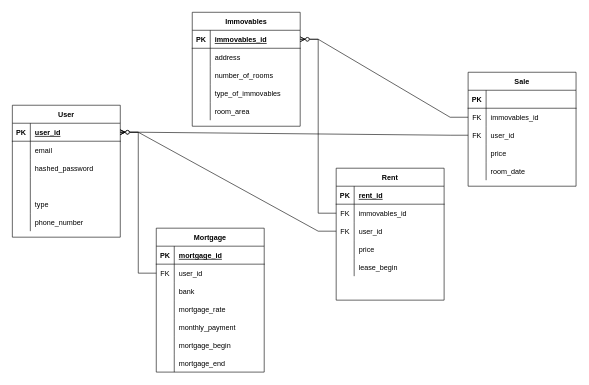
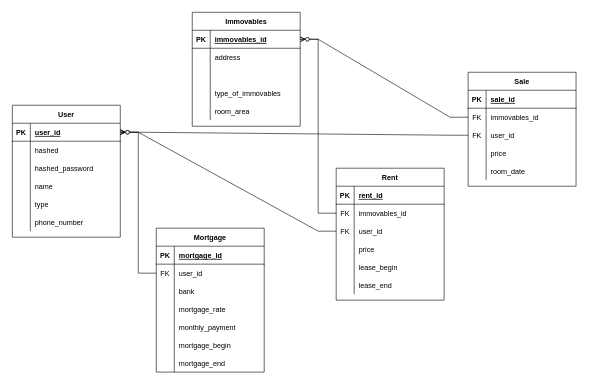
node "number_of_rooms": removed
node "sale_id": added
node "email": label "email" -> "hashed"
node "name": added
node "lease_end": added
